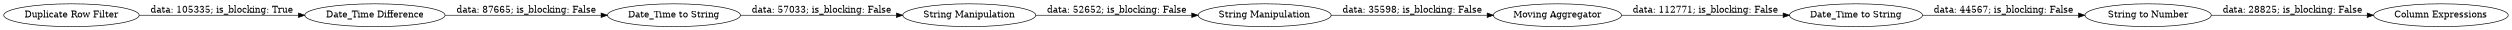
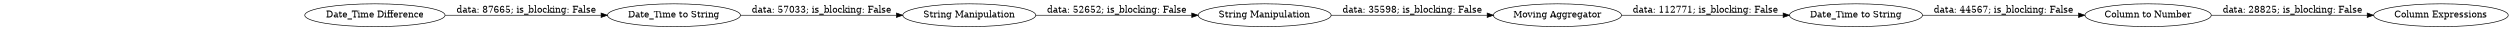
node "Duplicate Row Filter": removed
node "String to Number": label "String to Number" -> "Column to Number"
